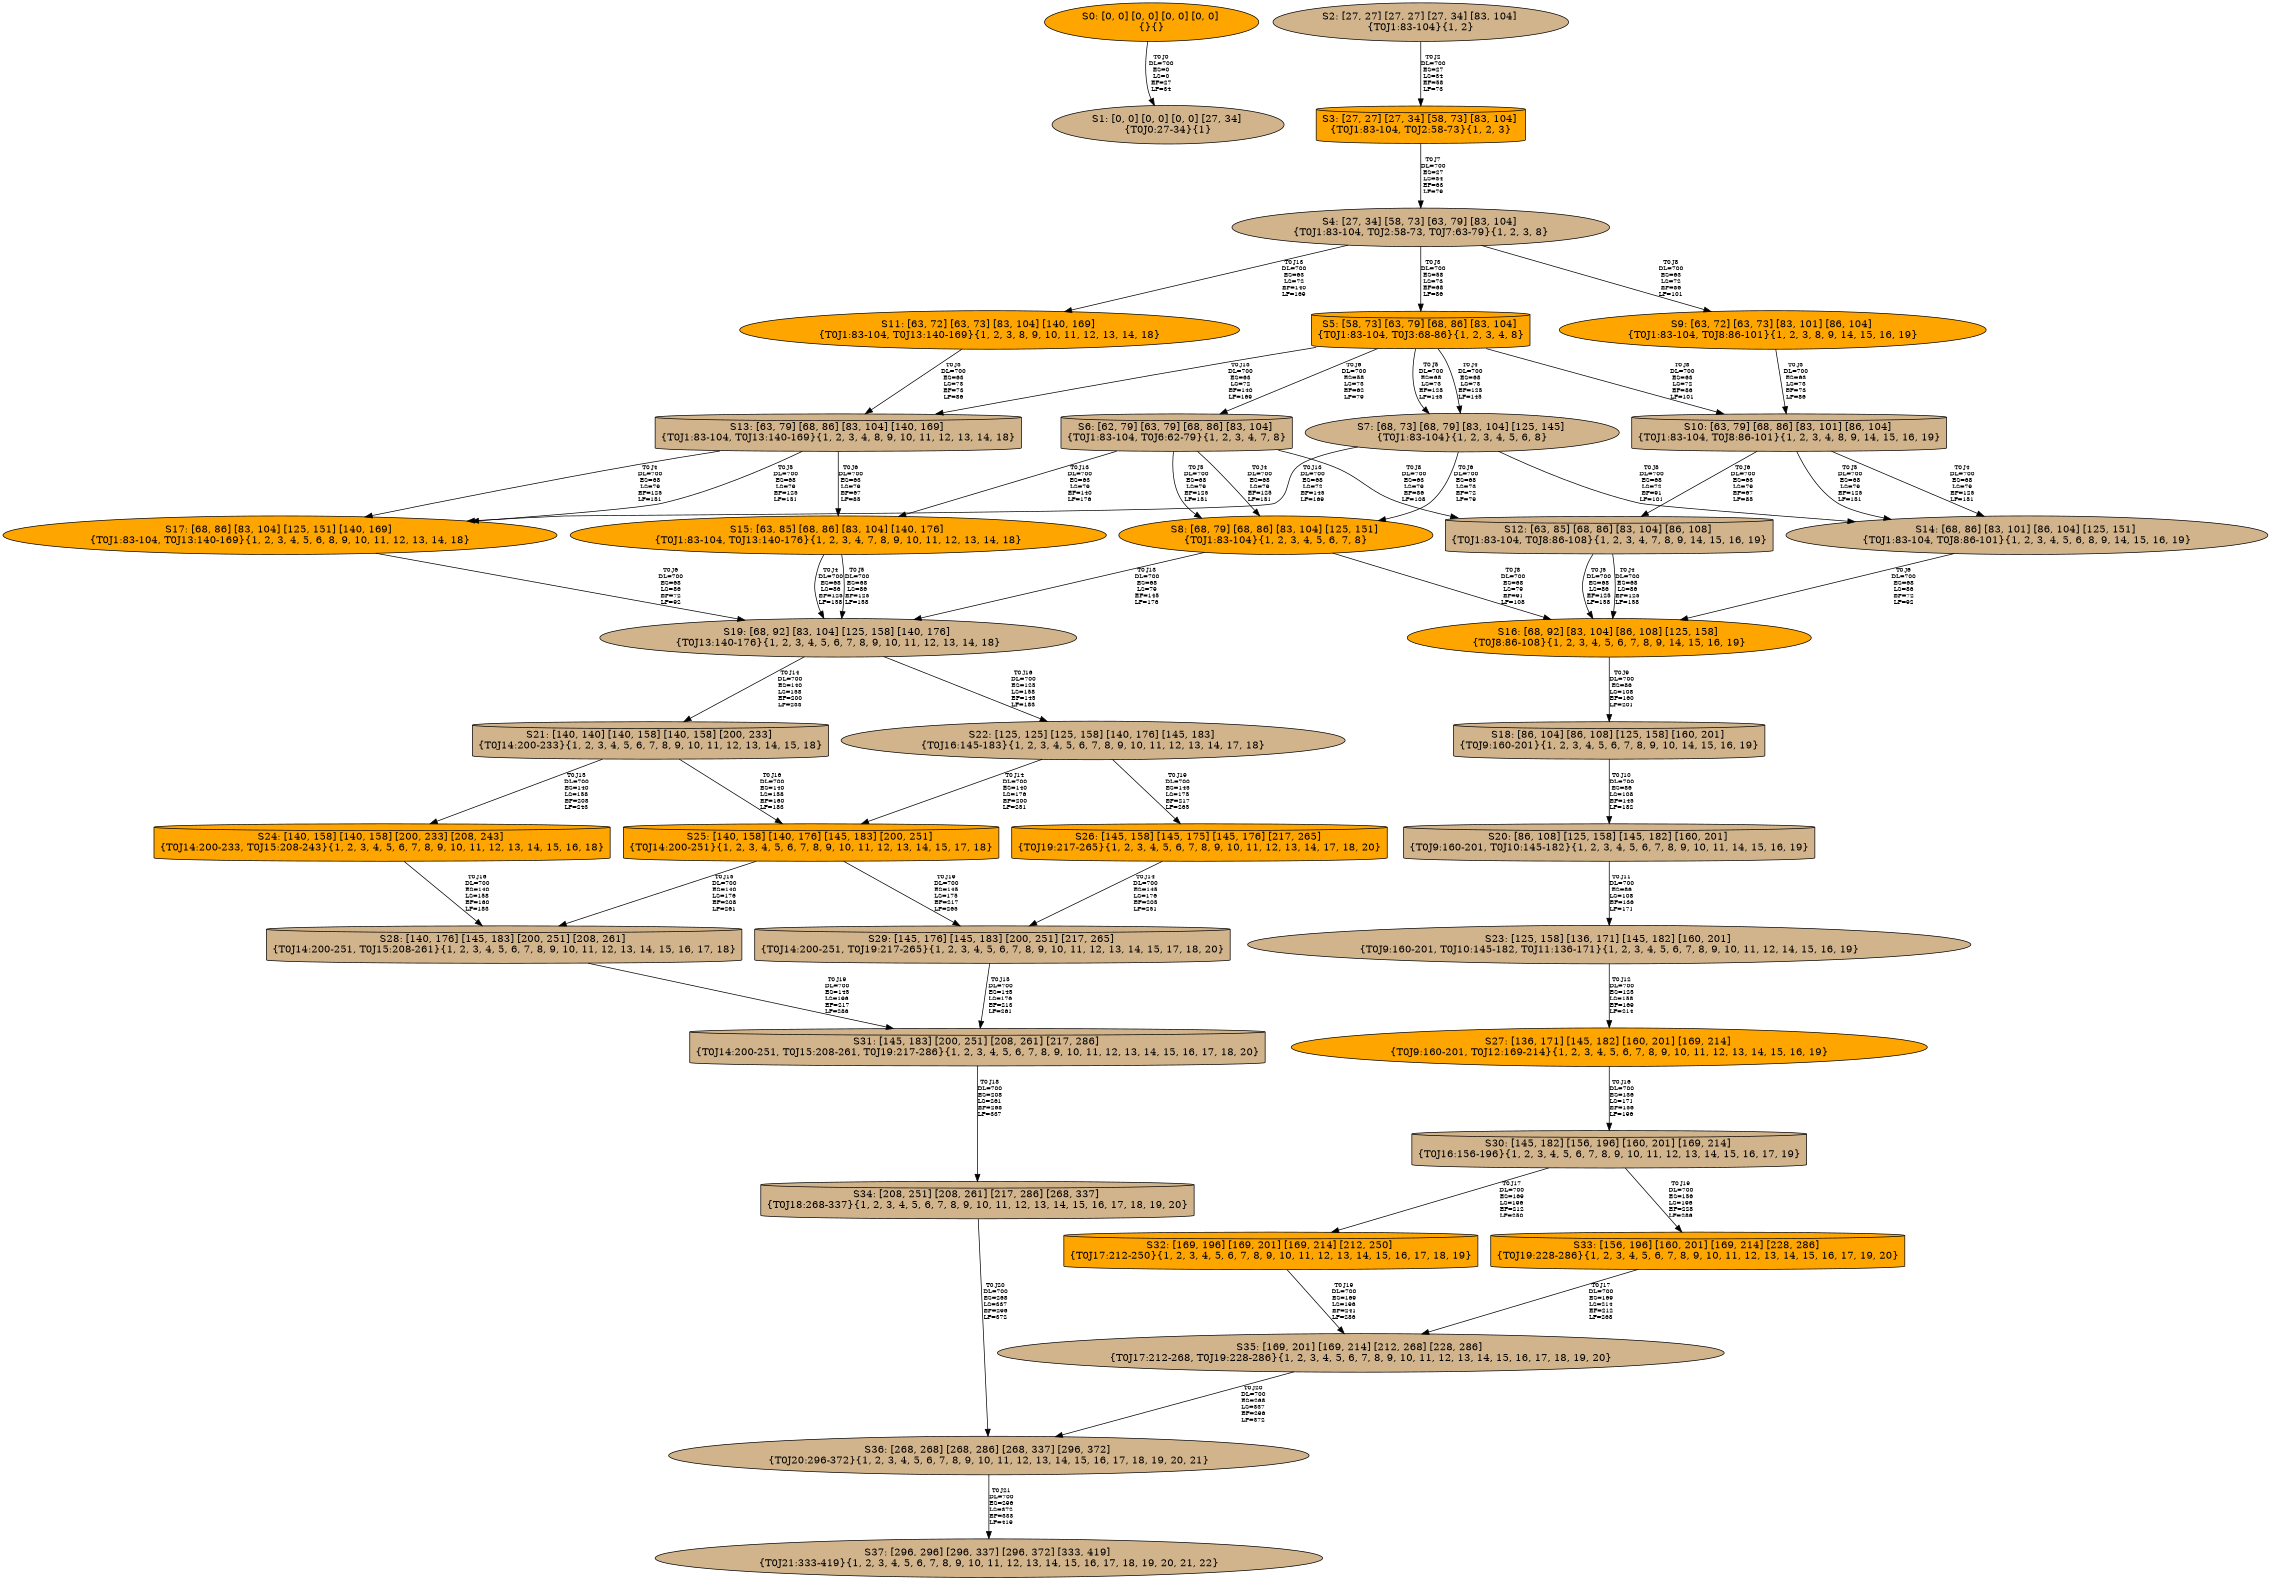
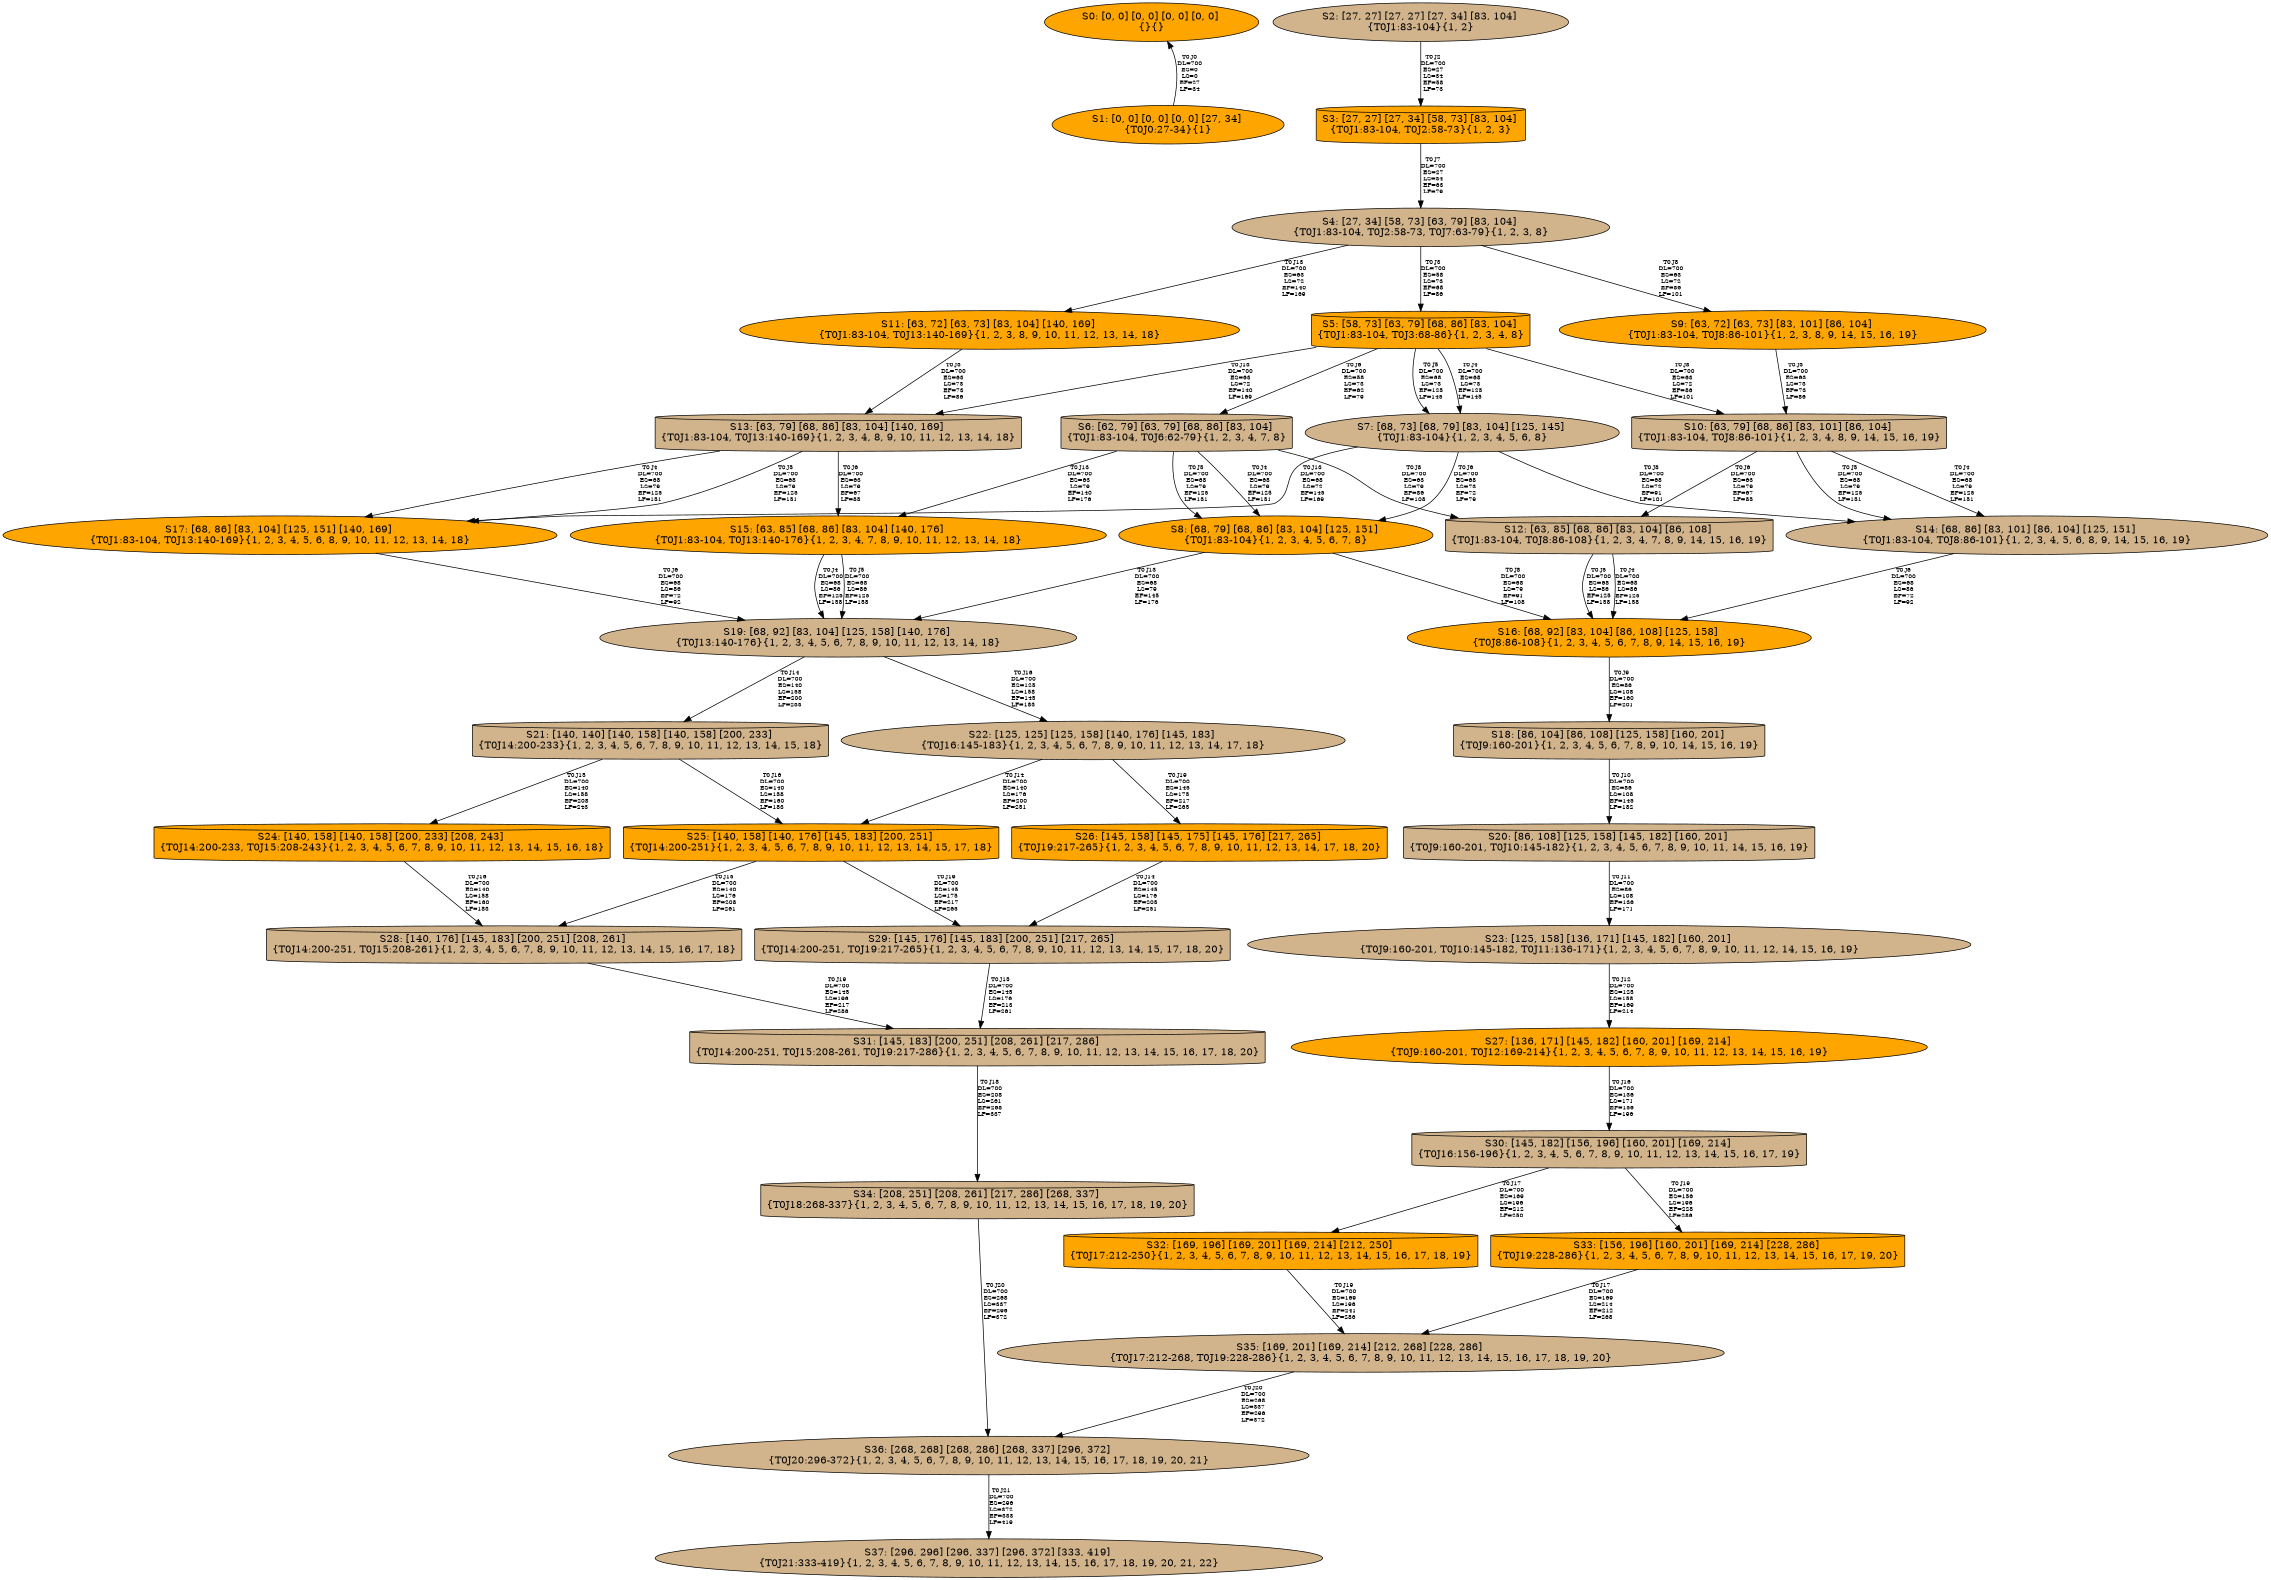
edge "S0: [0, 0] [0, 0] [0, 0] [0, 0] {}{}" -> "S1: [0, 0] [0, 0] [0, 0] [27, 34] {T0J0:27-34}{1}": reversed
node "S1: [0, 0] [0, 0] [0, 0] [27, 34] {T0J0:27-34}{1}": fillcolor tan -> orange
